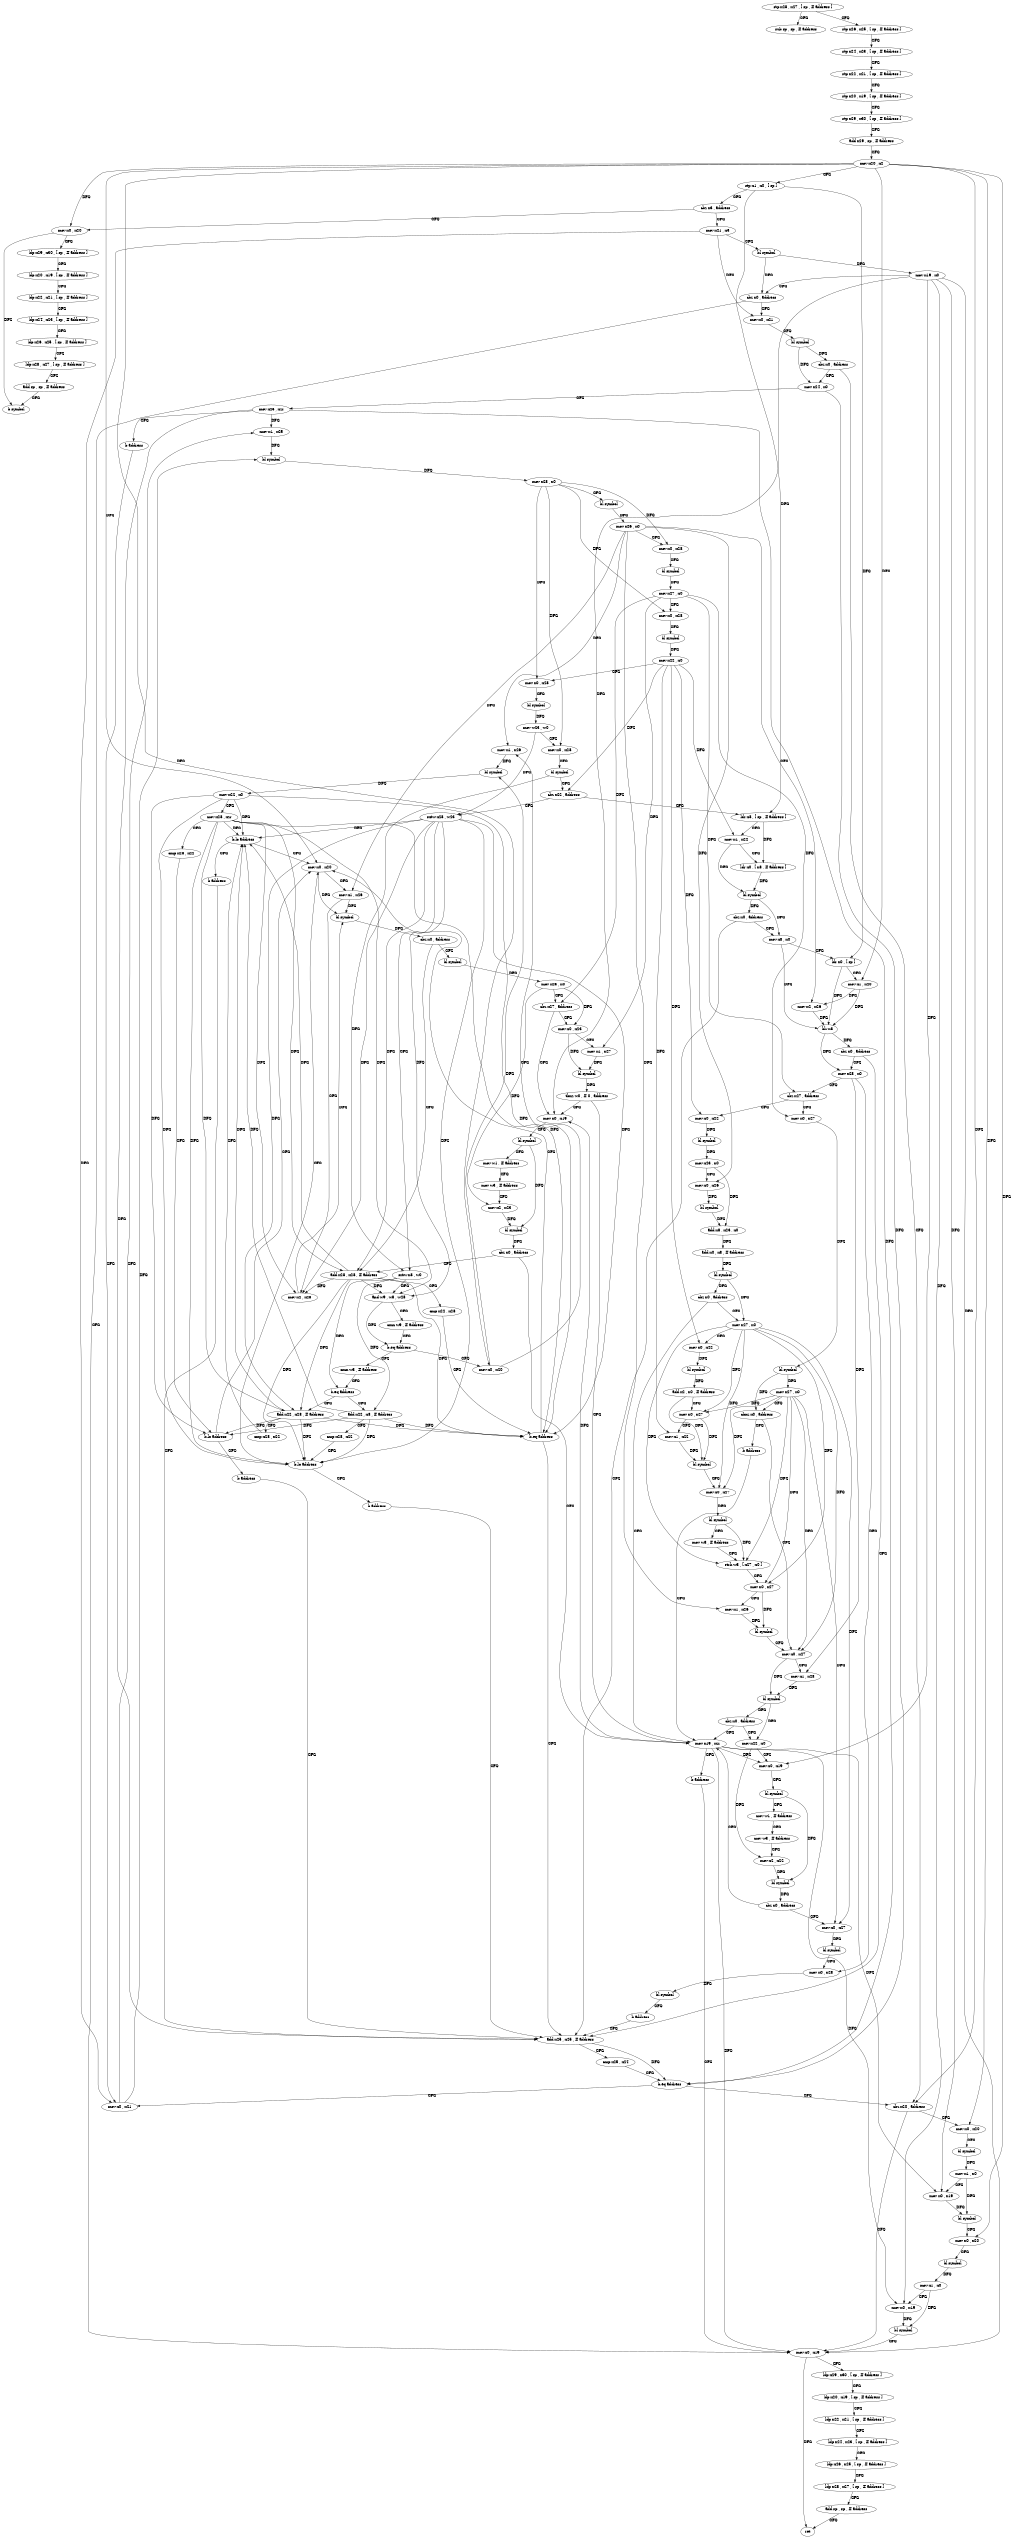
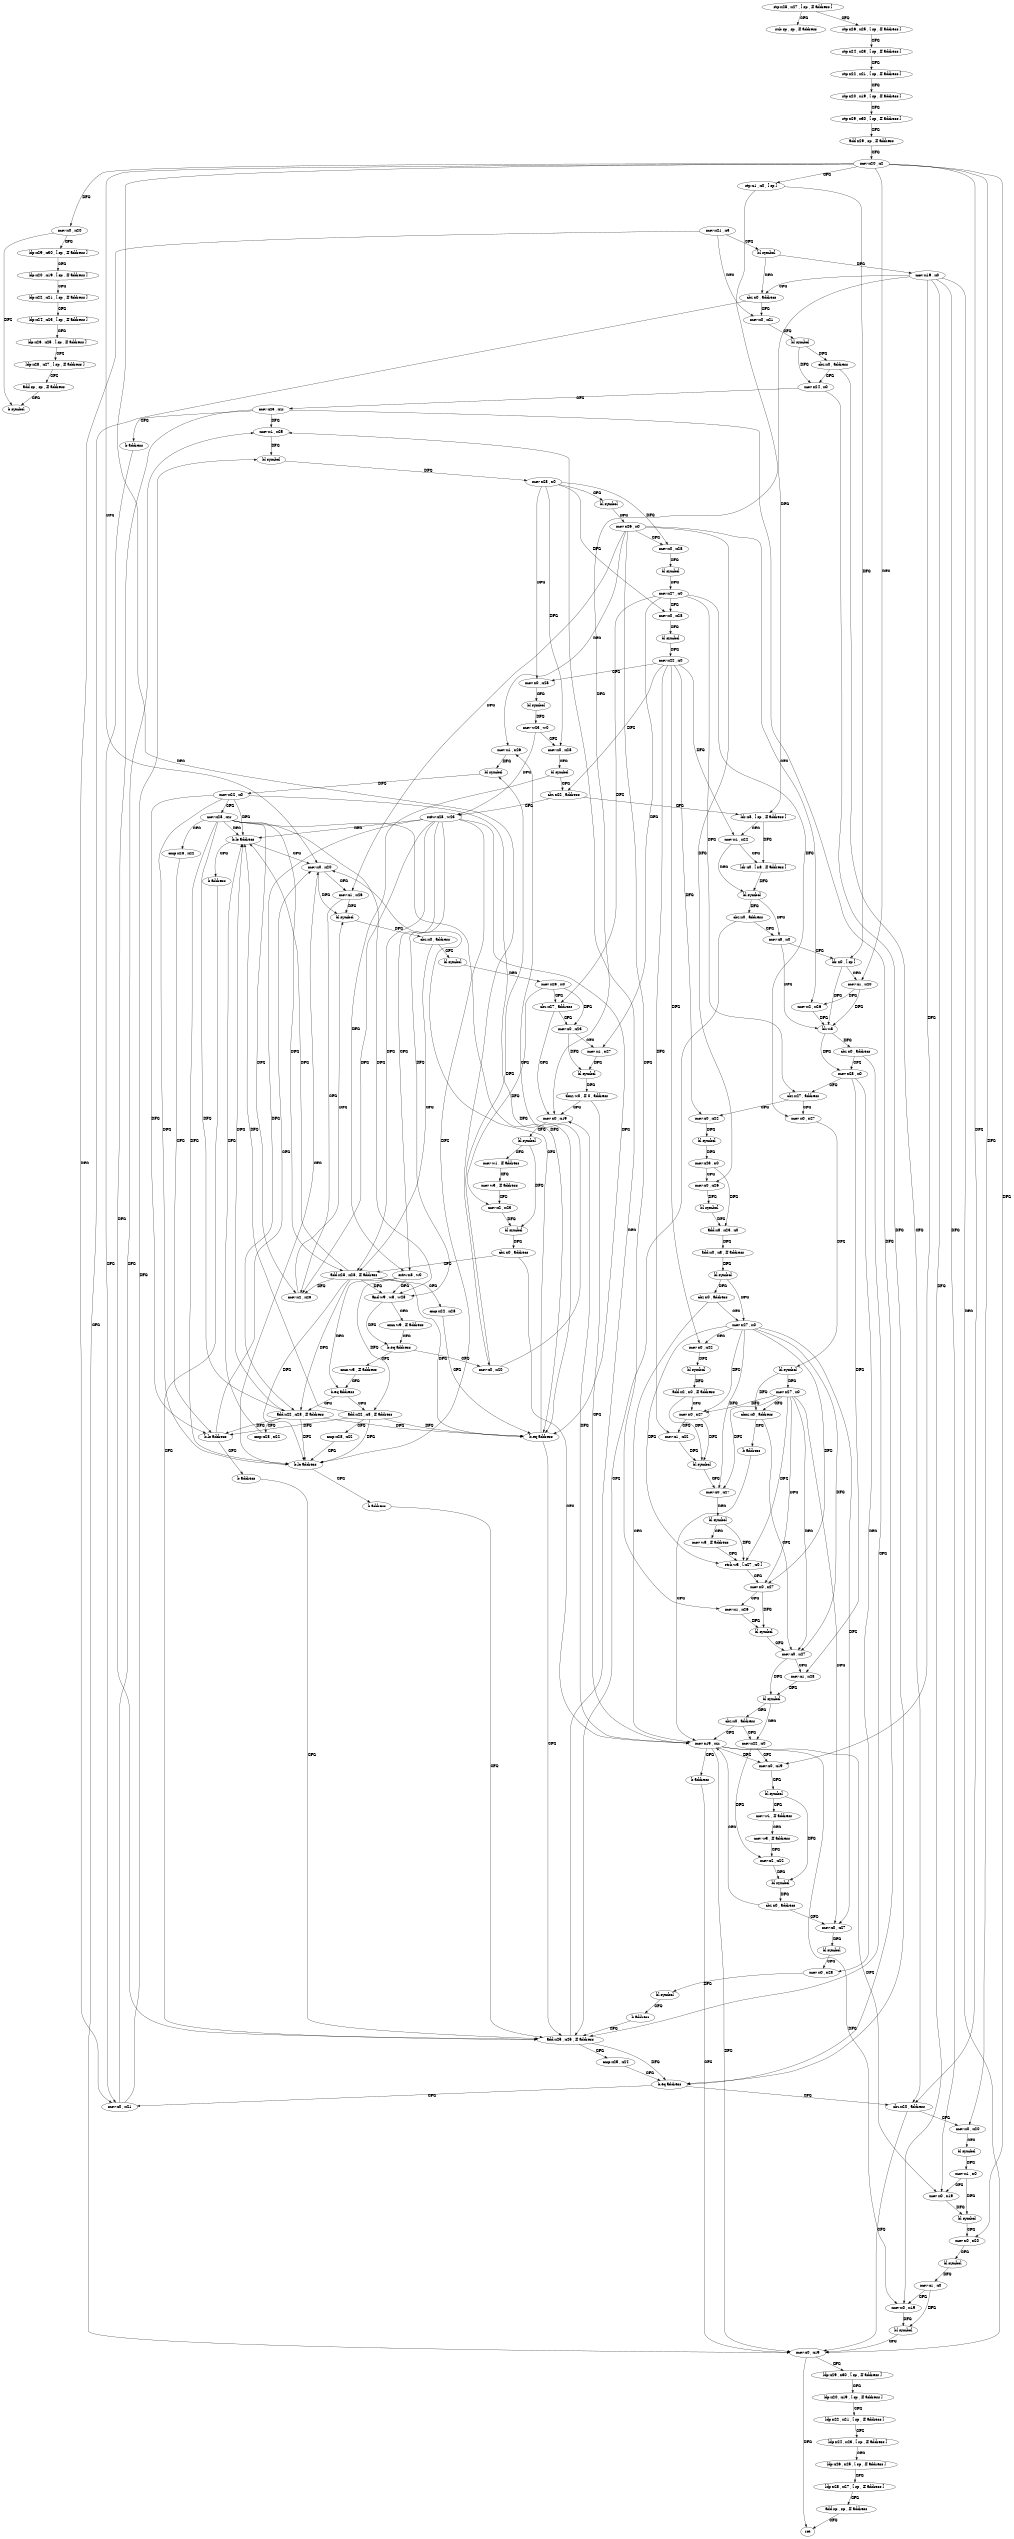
node "cbz x3 , address": removed
edge "add x25 , x25 , # address" -> "mov x1 , x25": added, label "DFG"
